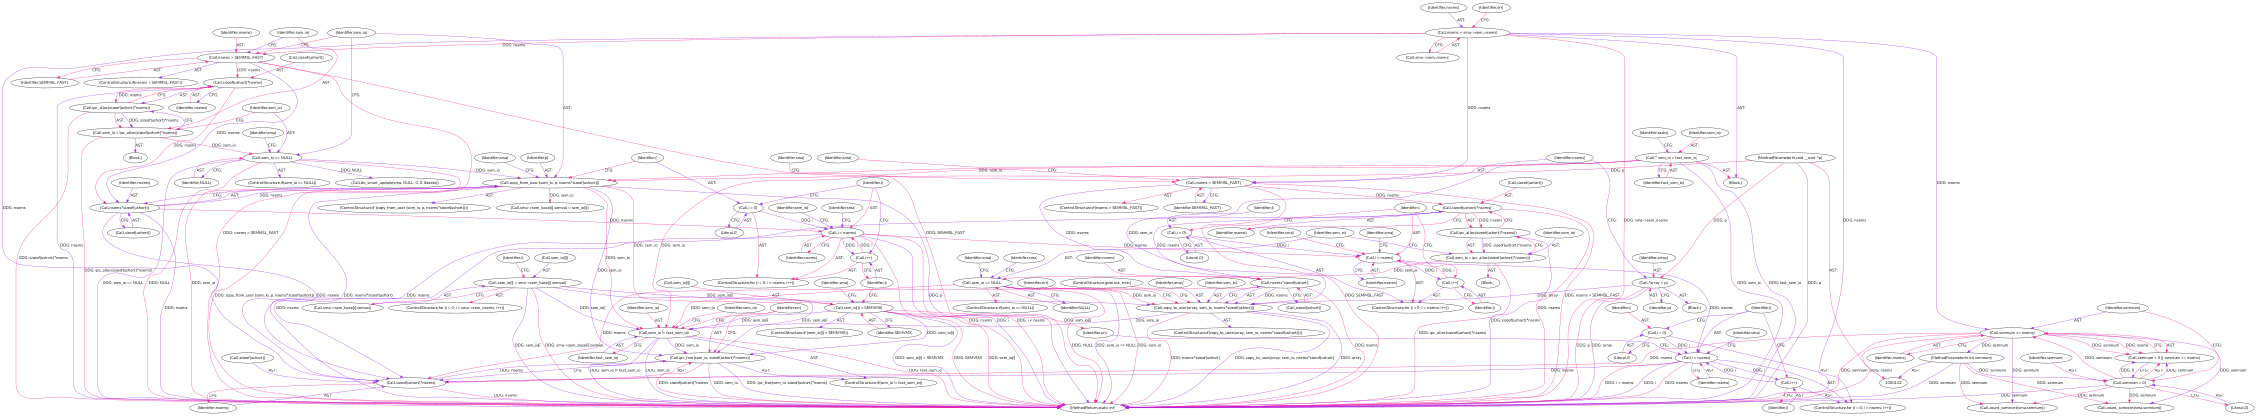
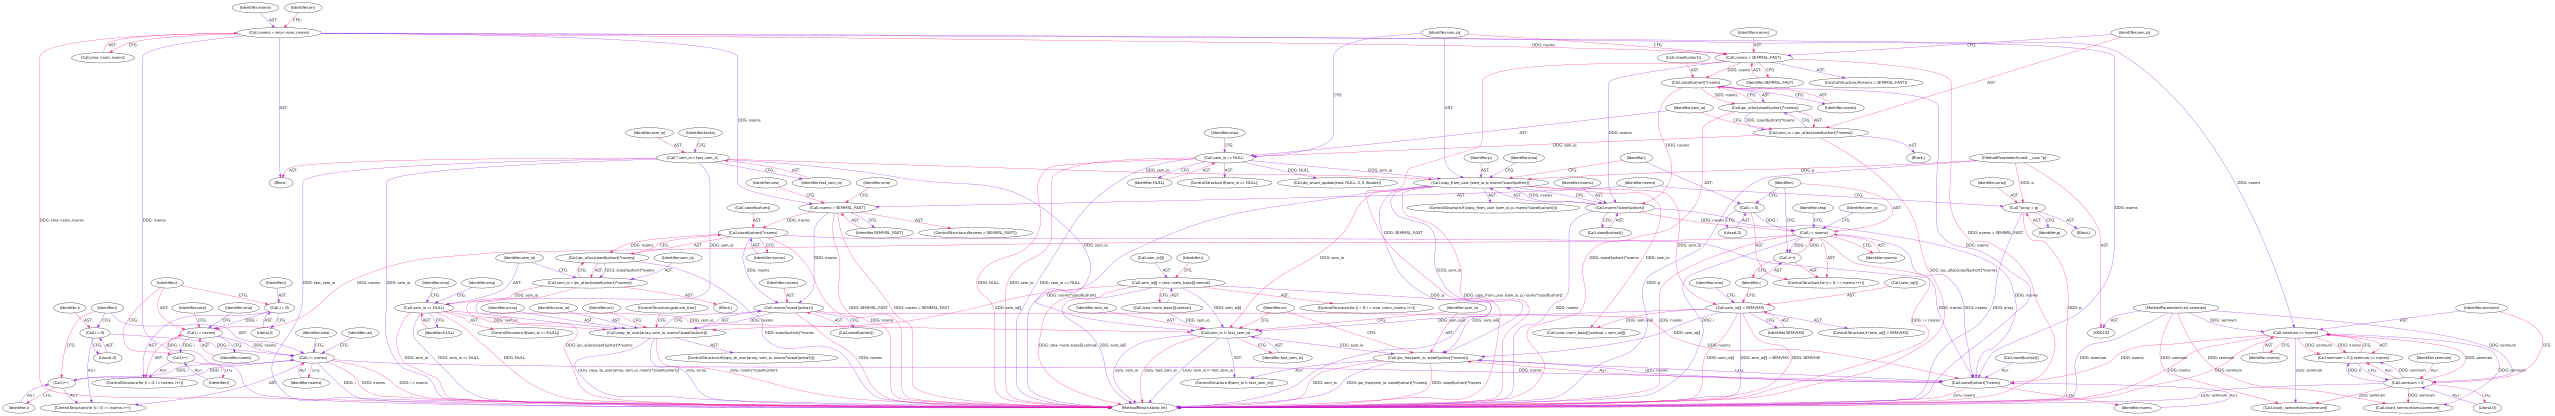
edge "(Call,* sem_io = fast_sem_io)" -> "(Call,sem_io != fast_sem_io)": color deeppink -> purple
edge "(Call,*array = p)" -> "(Call,copy_to_user(array, sem_io, nsems*sizeof(ushort)))": removed, label "DDG: array"
edge "(Call,sem_io[i] = sma->sem_base[i].semval)" -> "(Call,copy_to_user(array, sem_io, nsems*sizeof(ushort)))": color purple -> deeppink
edge "(Call,sem_io[i] > SEMVMX)" -> "(Identifier,un)": now "(Call,sem_io[i] > SEMVMX)" -> "(Call,sma->sem_base[i].semval = sem_io[i])"
edge "(Call,copy_to_user(array, sem_io, nsems*sizeof(ushort)))" -> "(Call,sem_io != fast_sem_io)": now "(Call,sma->sem_base[i].semval)" -> "(Call,sem_io != fast_sem_io)"
edge "(Call,semnum >= nsems)" -> "(MethodParameterIn,int semnum)": reversed
